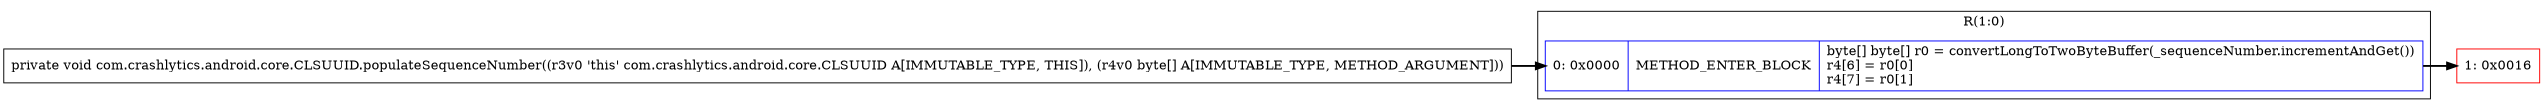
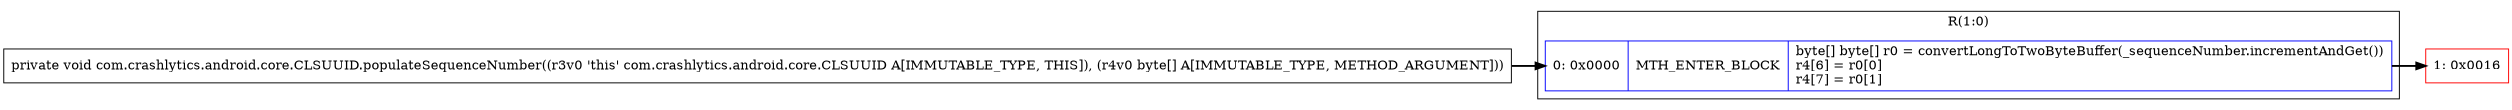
node "0: 0x0000": text "METHOD_ENTER_BLOCK" -> "MTH_ENTER_BLOCK"
